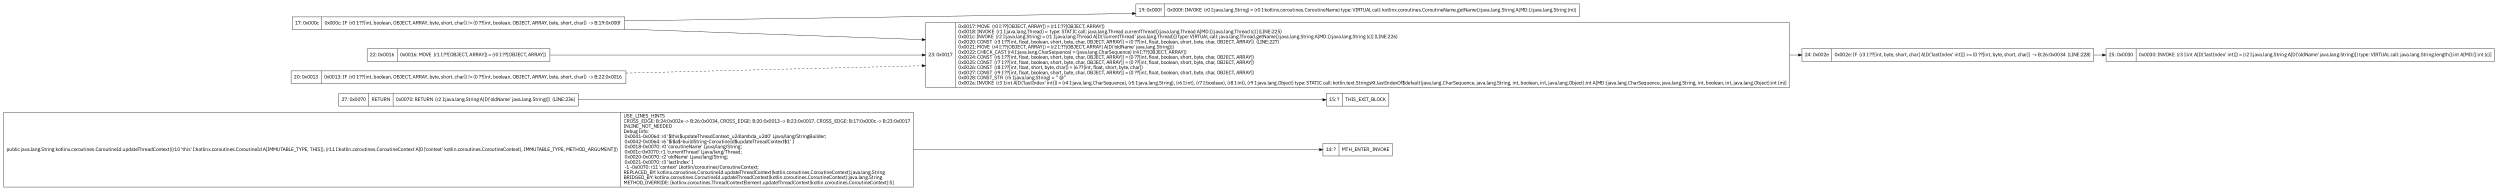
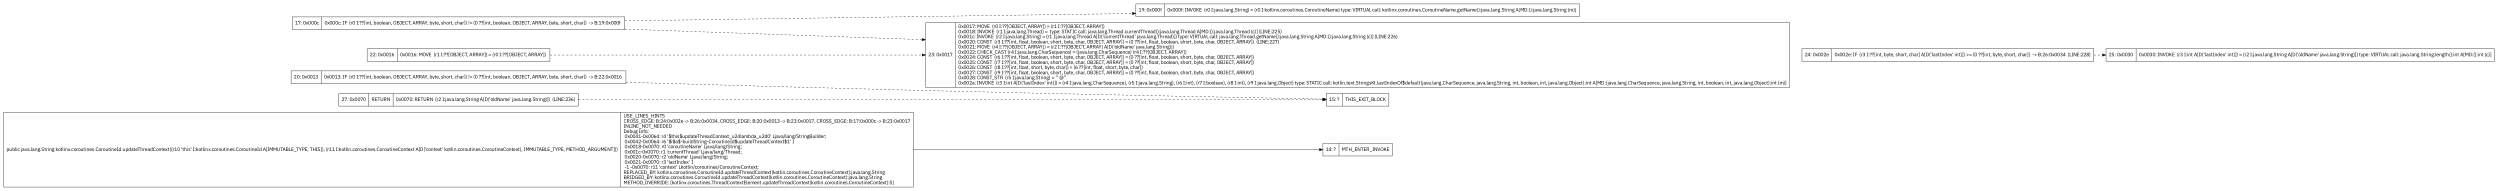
edge "17: 0x000c" -> "19: 0x000f": style solid -> dashed
edge "17: 0x000c" -> "23: 0x0017": style solid -> dashed
edge "22: 0x0016" -> "23: 0x0017": style solid -> dashed
edge "23: 0x0017" -> "24: 0x002e": removed
edge "24: 0x002e" -> "25: 0x0030": style solid -> dashed
edge "20: 0x0013" -> "23: 0x0017": now "20: 0x0013" -> "15: ?"
edge "27: 0x0070" -> "15: ?": style solid -> dashed
